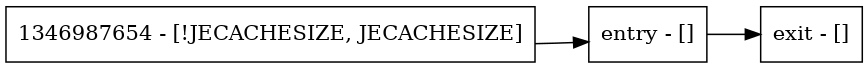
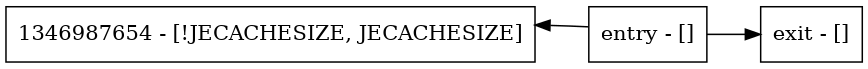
edge "1346987654 - [!JECACHESIZE, JECACHESIZE]" -> "entry - []": reversed
